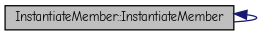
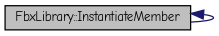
node "InstantiateMember::InstantiateMember": label "InstantiateMember::InstantiateMember" -> "FbxLibrary::InstantiateMember"
